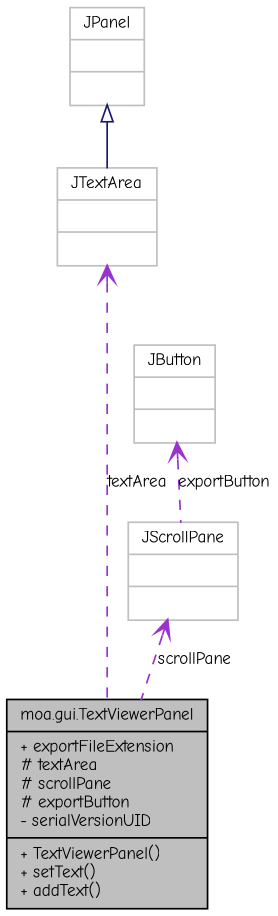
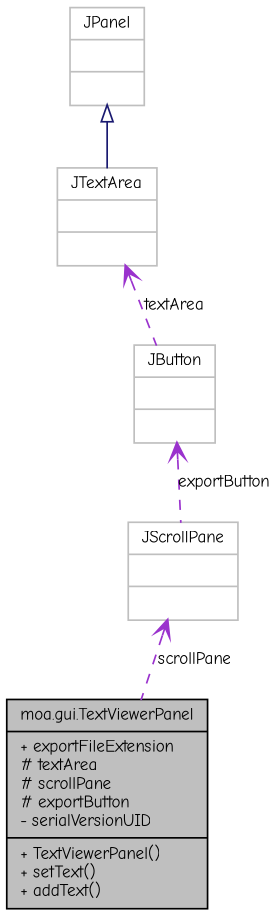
edge "moa.gui.TextViewerPanel" -> "JTextArea": now "JButton" -> "JTextArea"
